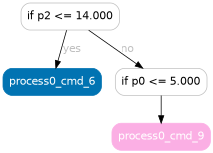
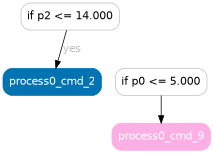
edge "if p2 <= 14.000" -> "if p0 <= 5.000": removed, label "no"
node "process0_cmd_6": label "process0_cmd_6" -> "process0_cmd_2"
